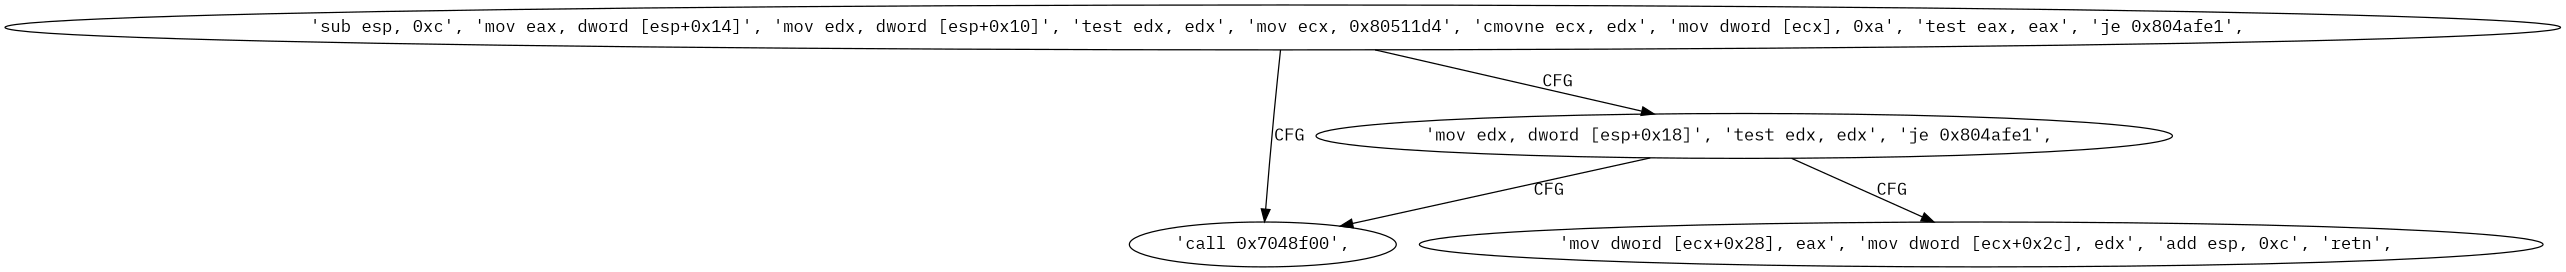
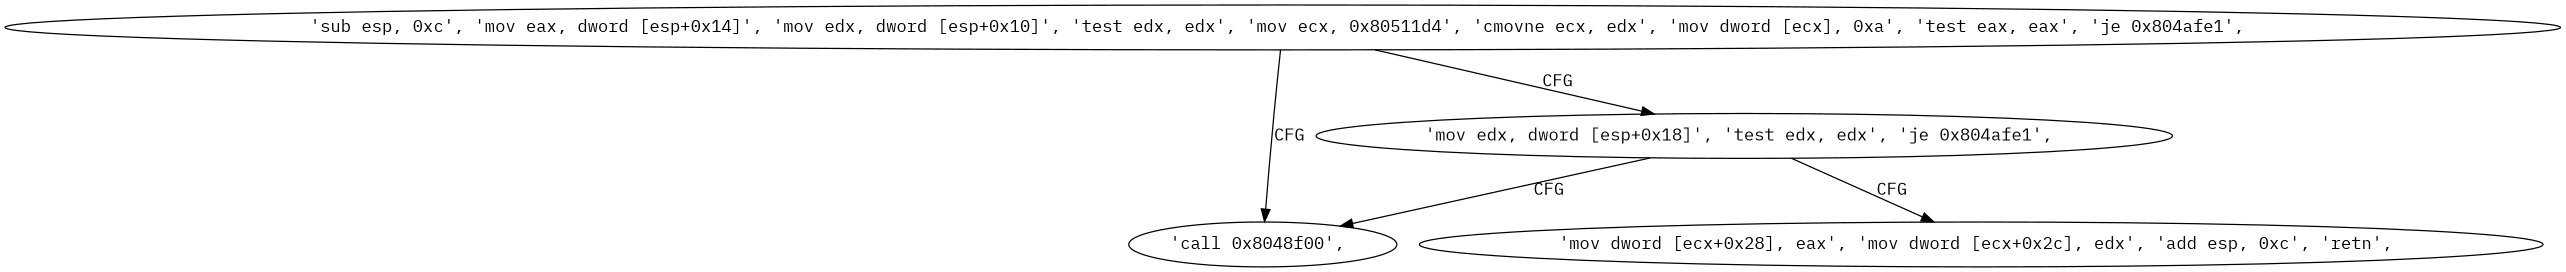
node "'call 0x7048f00',": label "'call 0x7048f00'," -> "'call 0x8048f00',"
